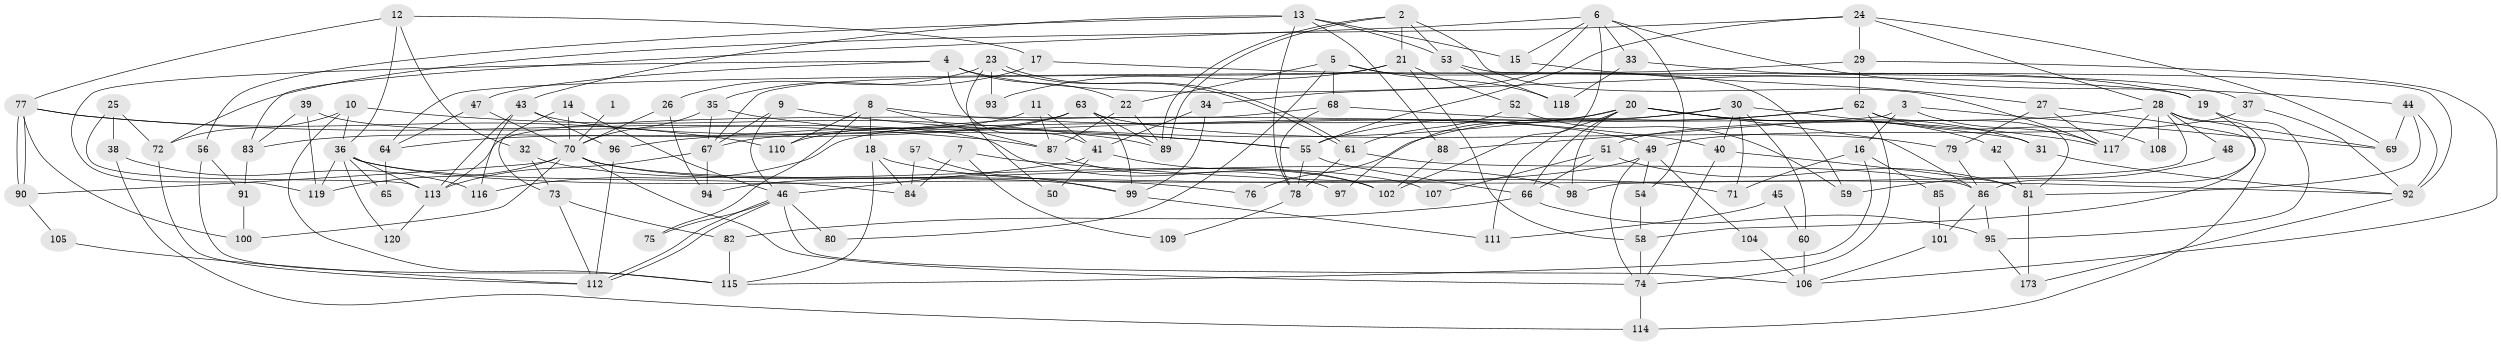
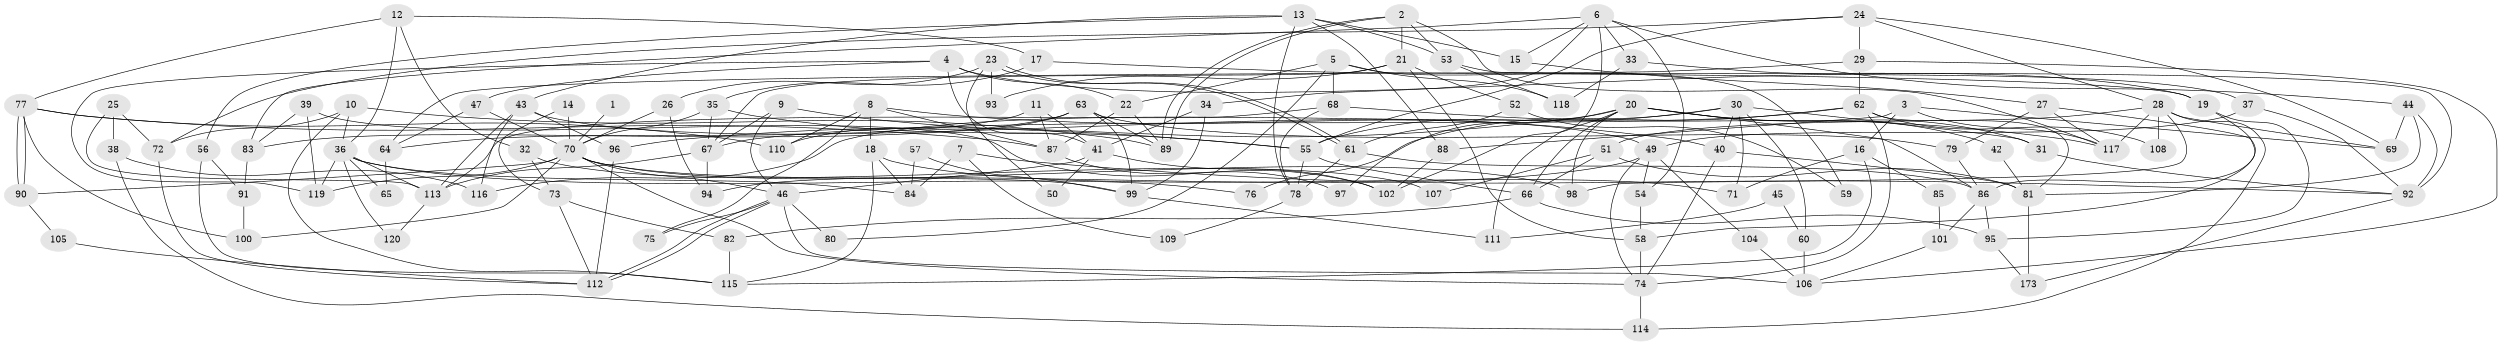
node "48": removed
edge "14" -- "46": now "70" -- "46"
